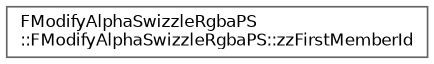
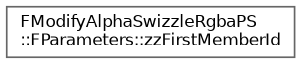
node "FModifyAlphaSwizzleRgbaPS ::FModifyAlphaSwizzleRgbaPS::zzFirstMemberId": label "FModifyAlphaSwizzleRgbaPS ::FModifyAlphaSwizzleRgbaPS::zzFirstMemberId" -> "FModifyAlphaSwizzleRgbaPS ::FParameters::zzFirstMemberId"
